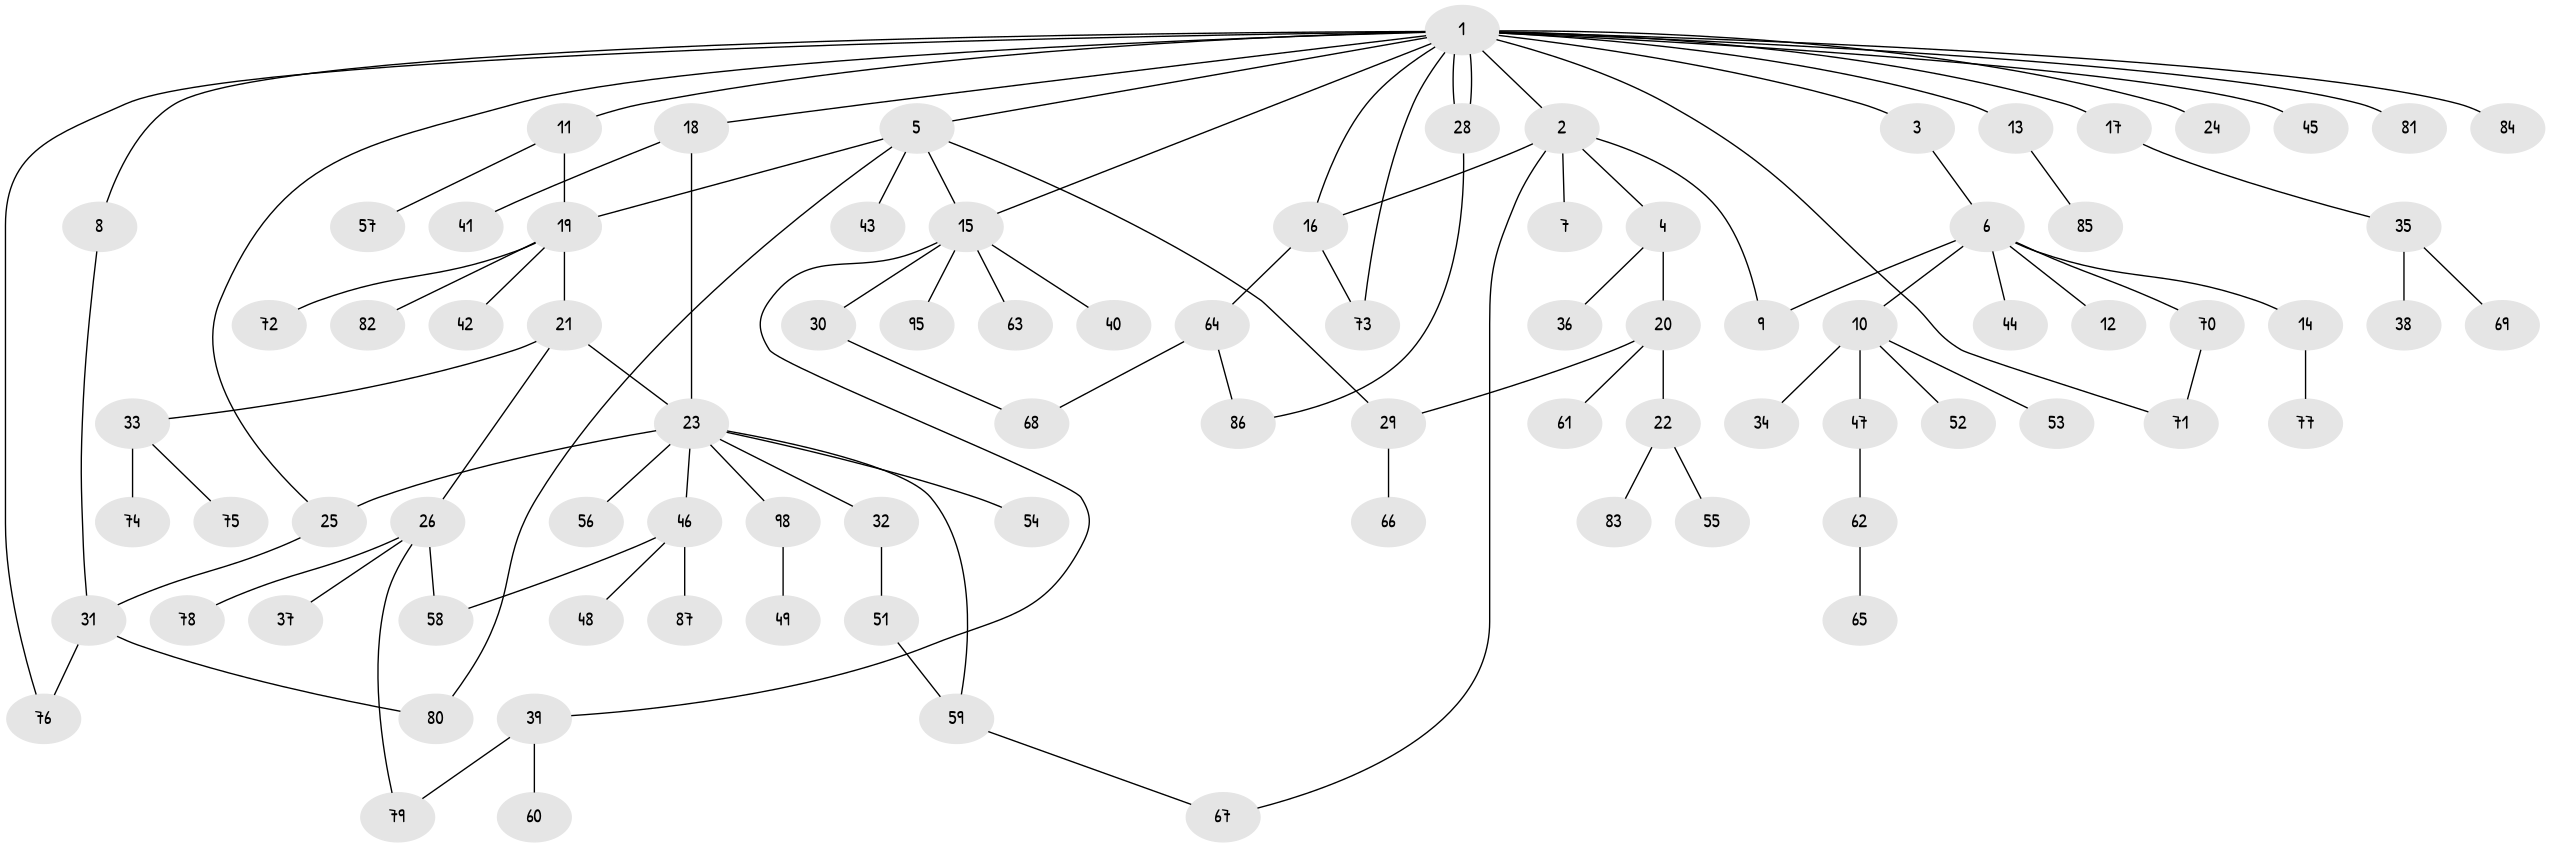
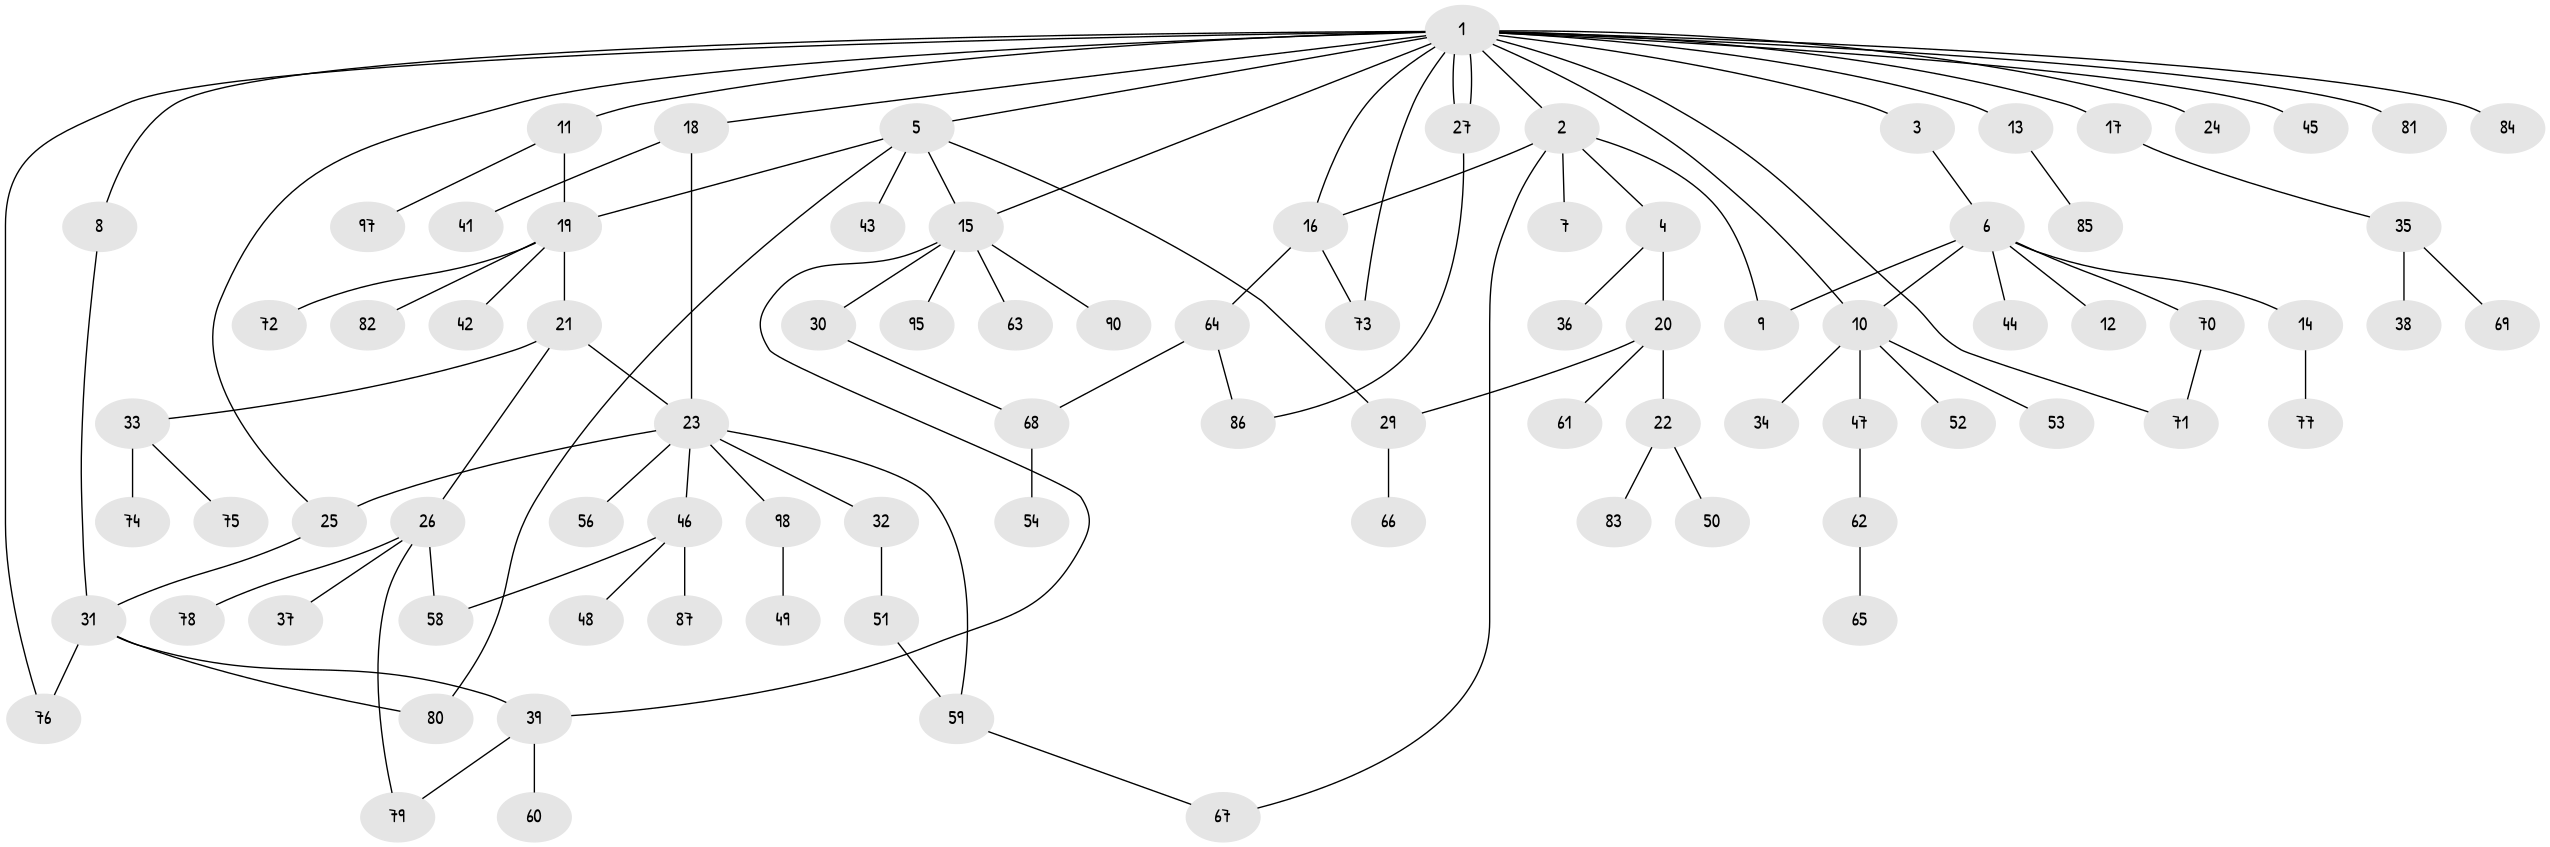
node "28": label "28" -> "27"
edge "1" -- "10": added
node "57": label "57" -> "97"
node "40": label "40" -> "90"
edge "23" -- "54": now "68" -- "54"
node "55": label "55" -> "50"
edge "31" -- "39": added
